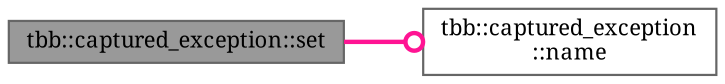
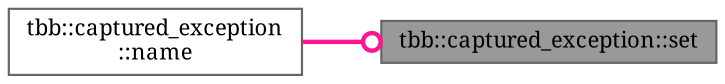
edge "tbb::captured_exception::set" -> "tbb::captured_exception ::name": reversed
